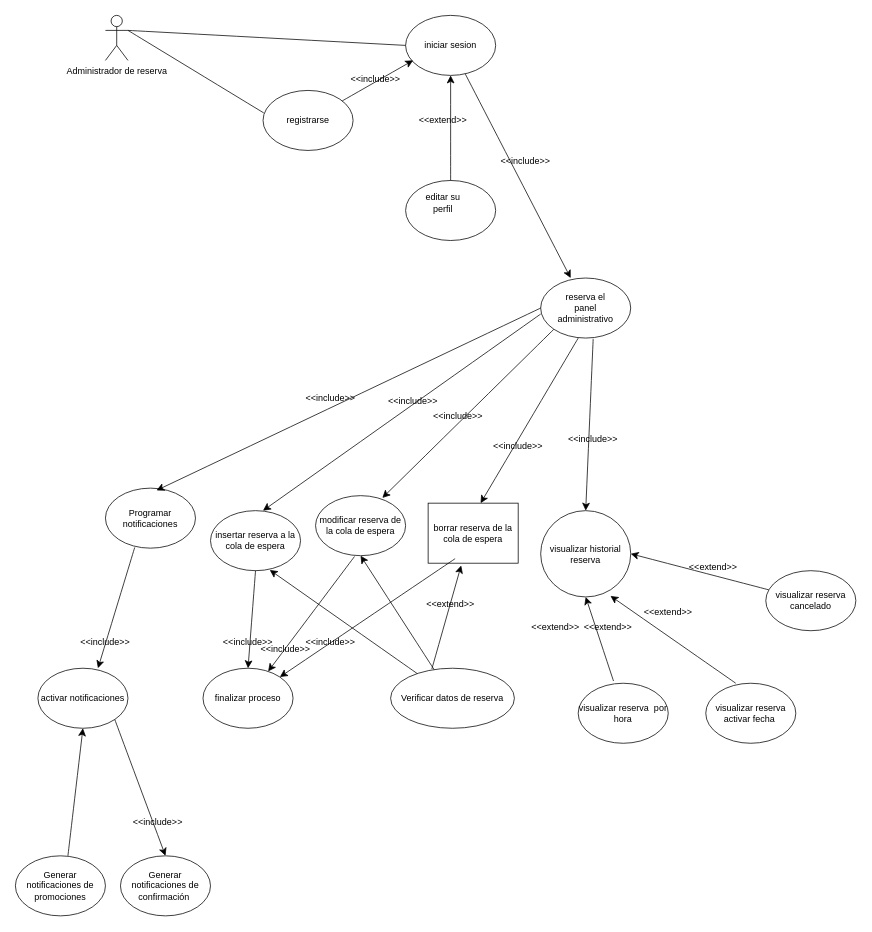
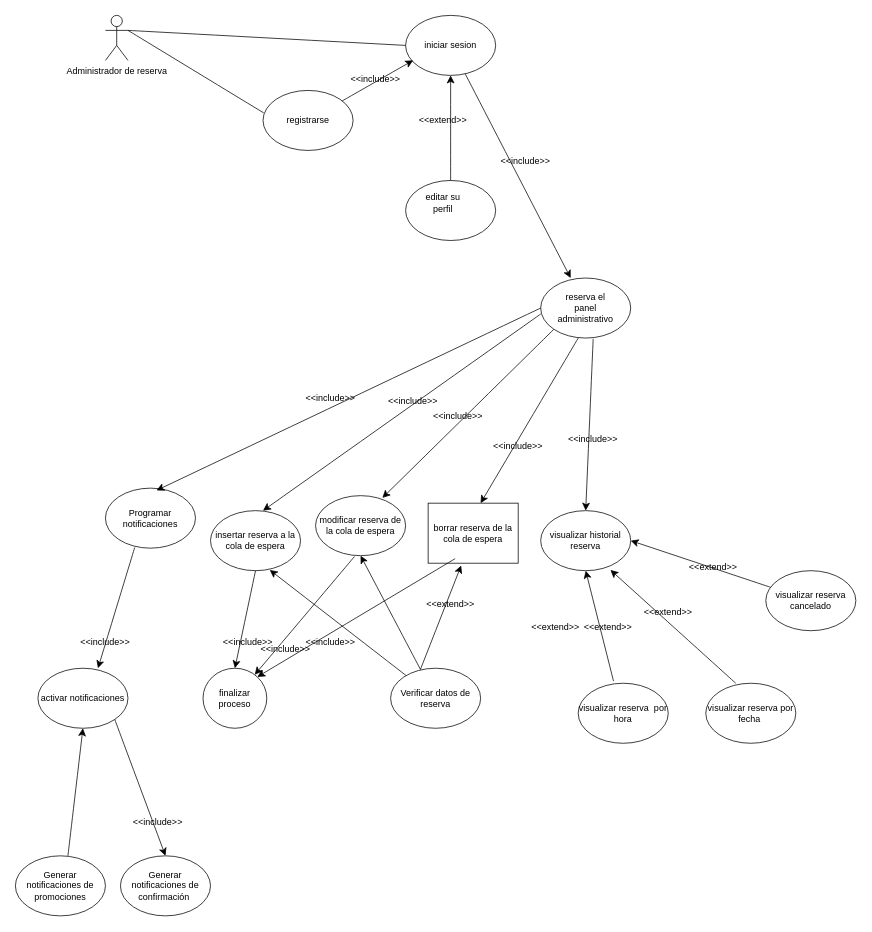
node "visualizar historial reserva": size 90x86 -> 90x60
node "finalizar proceso": size 90x60 -> 64x60
node "Verificar datos de reserva": size 124x60 -> 90x60
node "visualizar reserva activar fecha": label "visualizar reserva activar fecha" -> "visualizar reserva por fecha"
